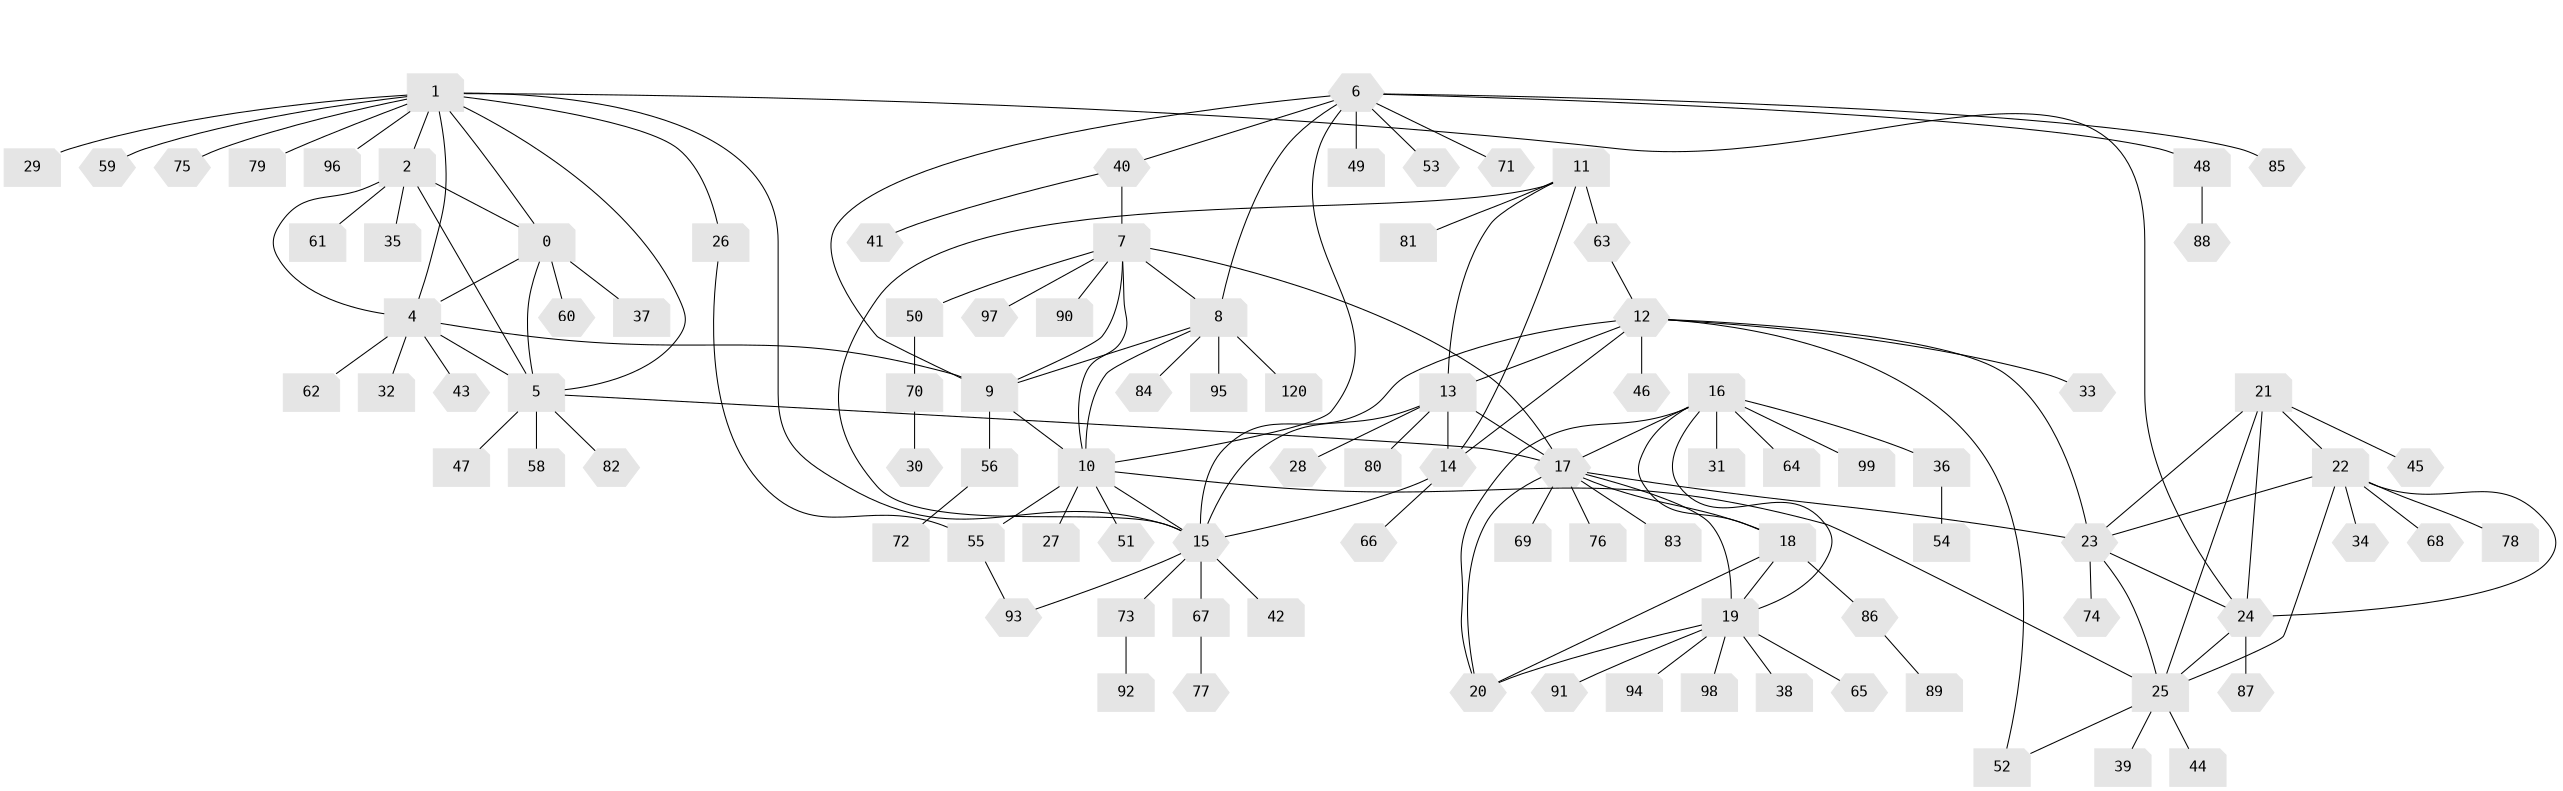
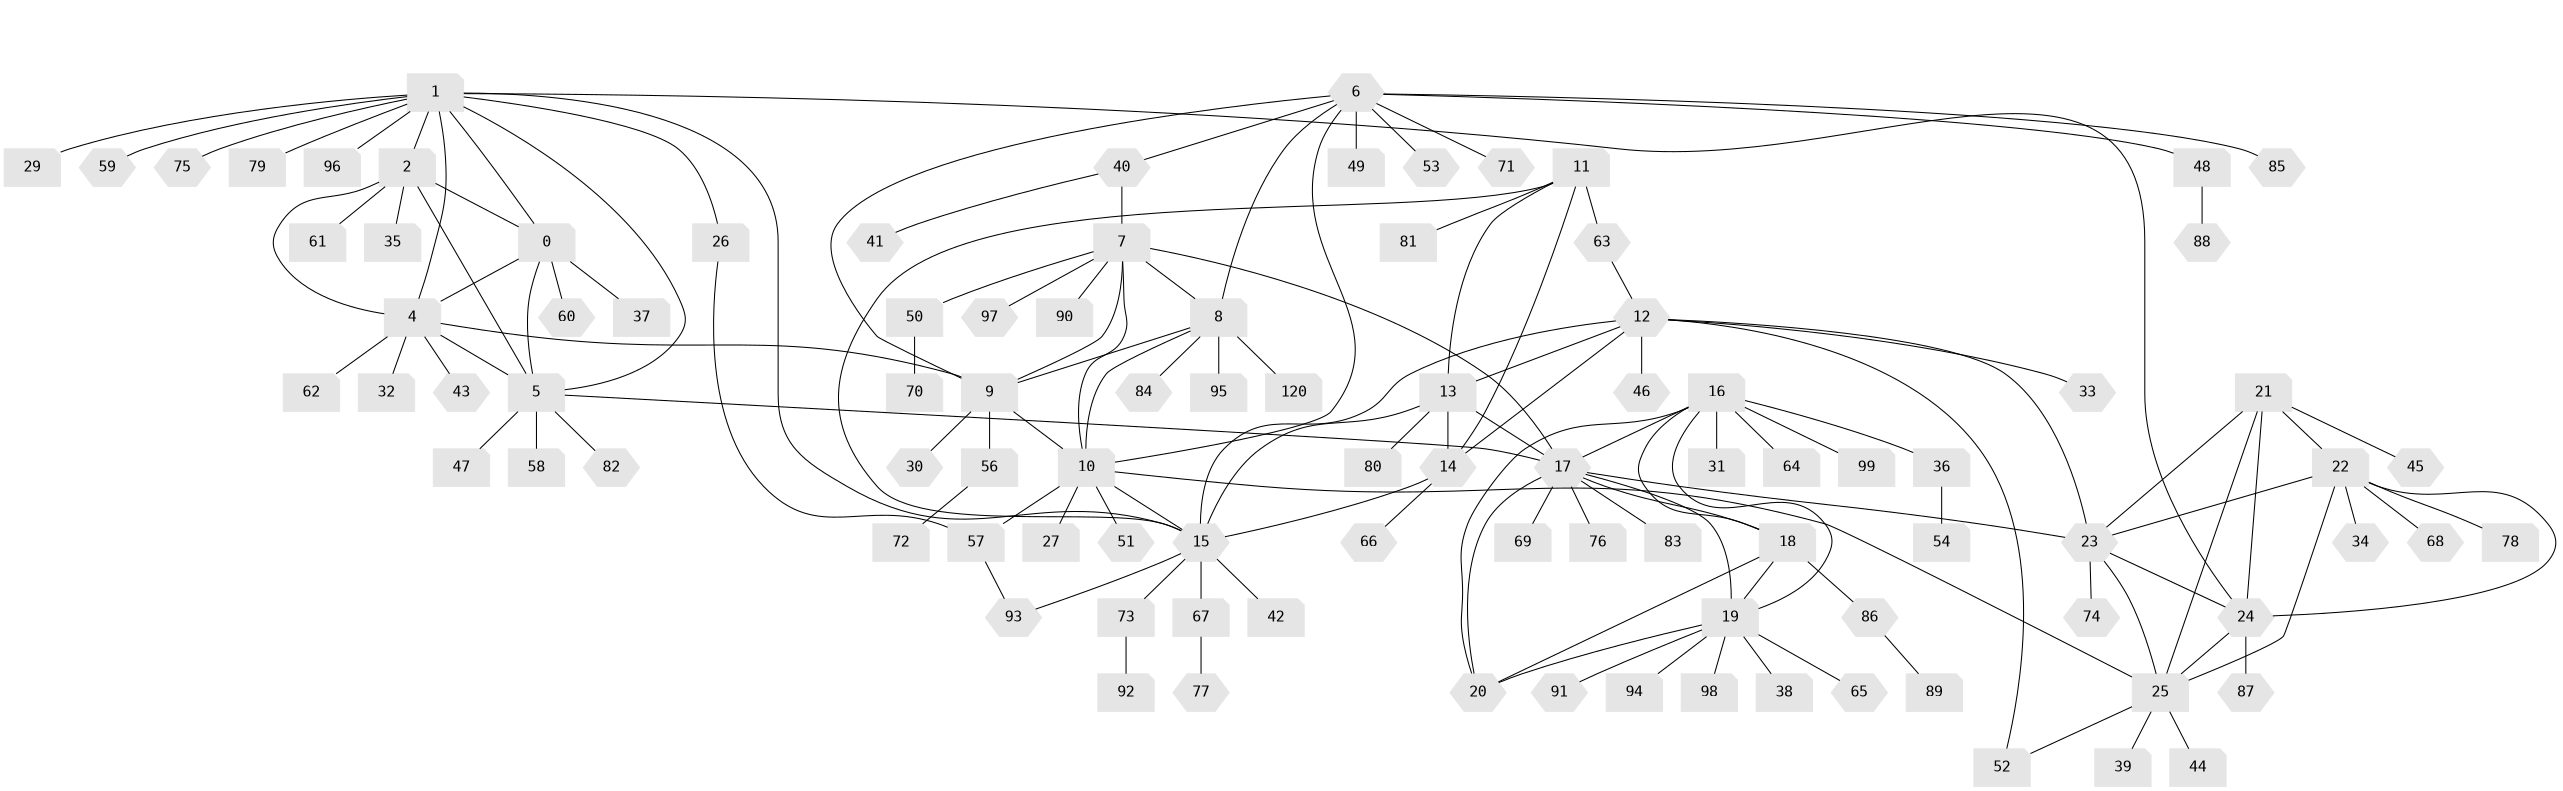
edge "70" -- "30": now "9" -- "30"
node "28": removed
node "55": label "55" -> "57"
